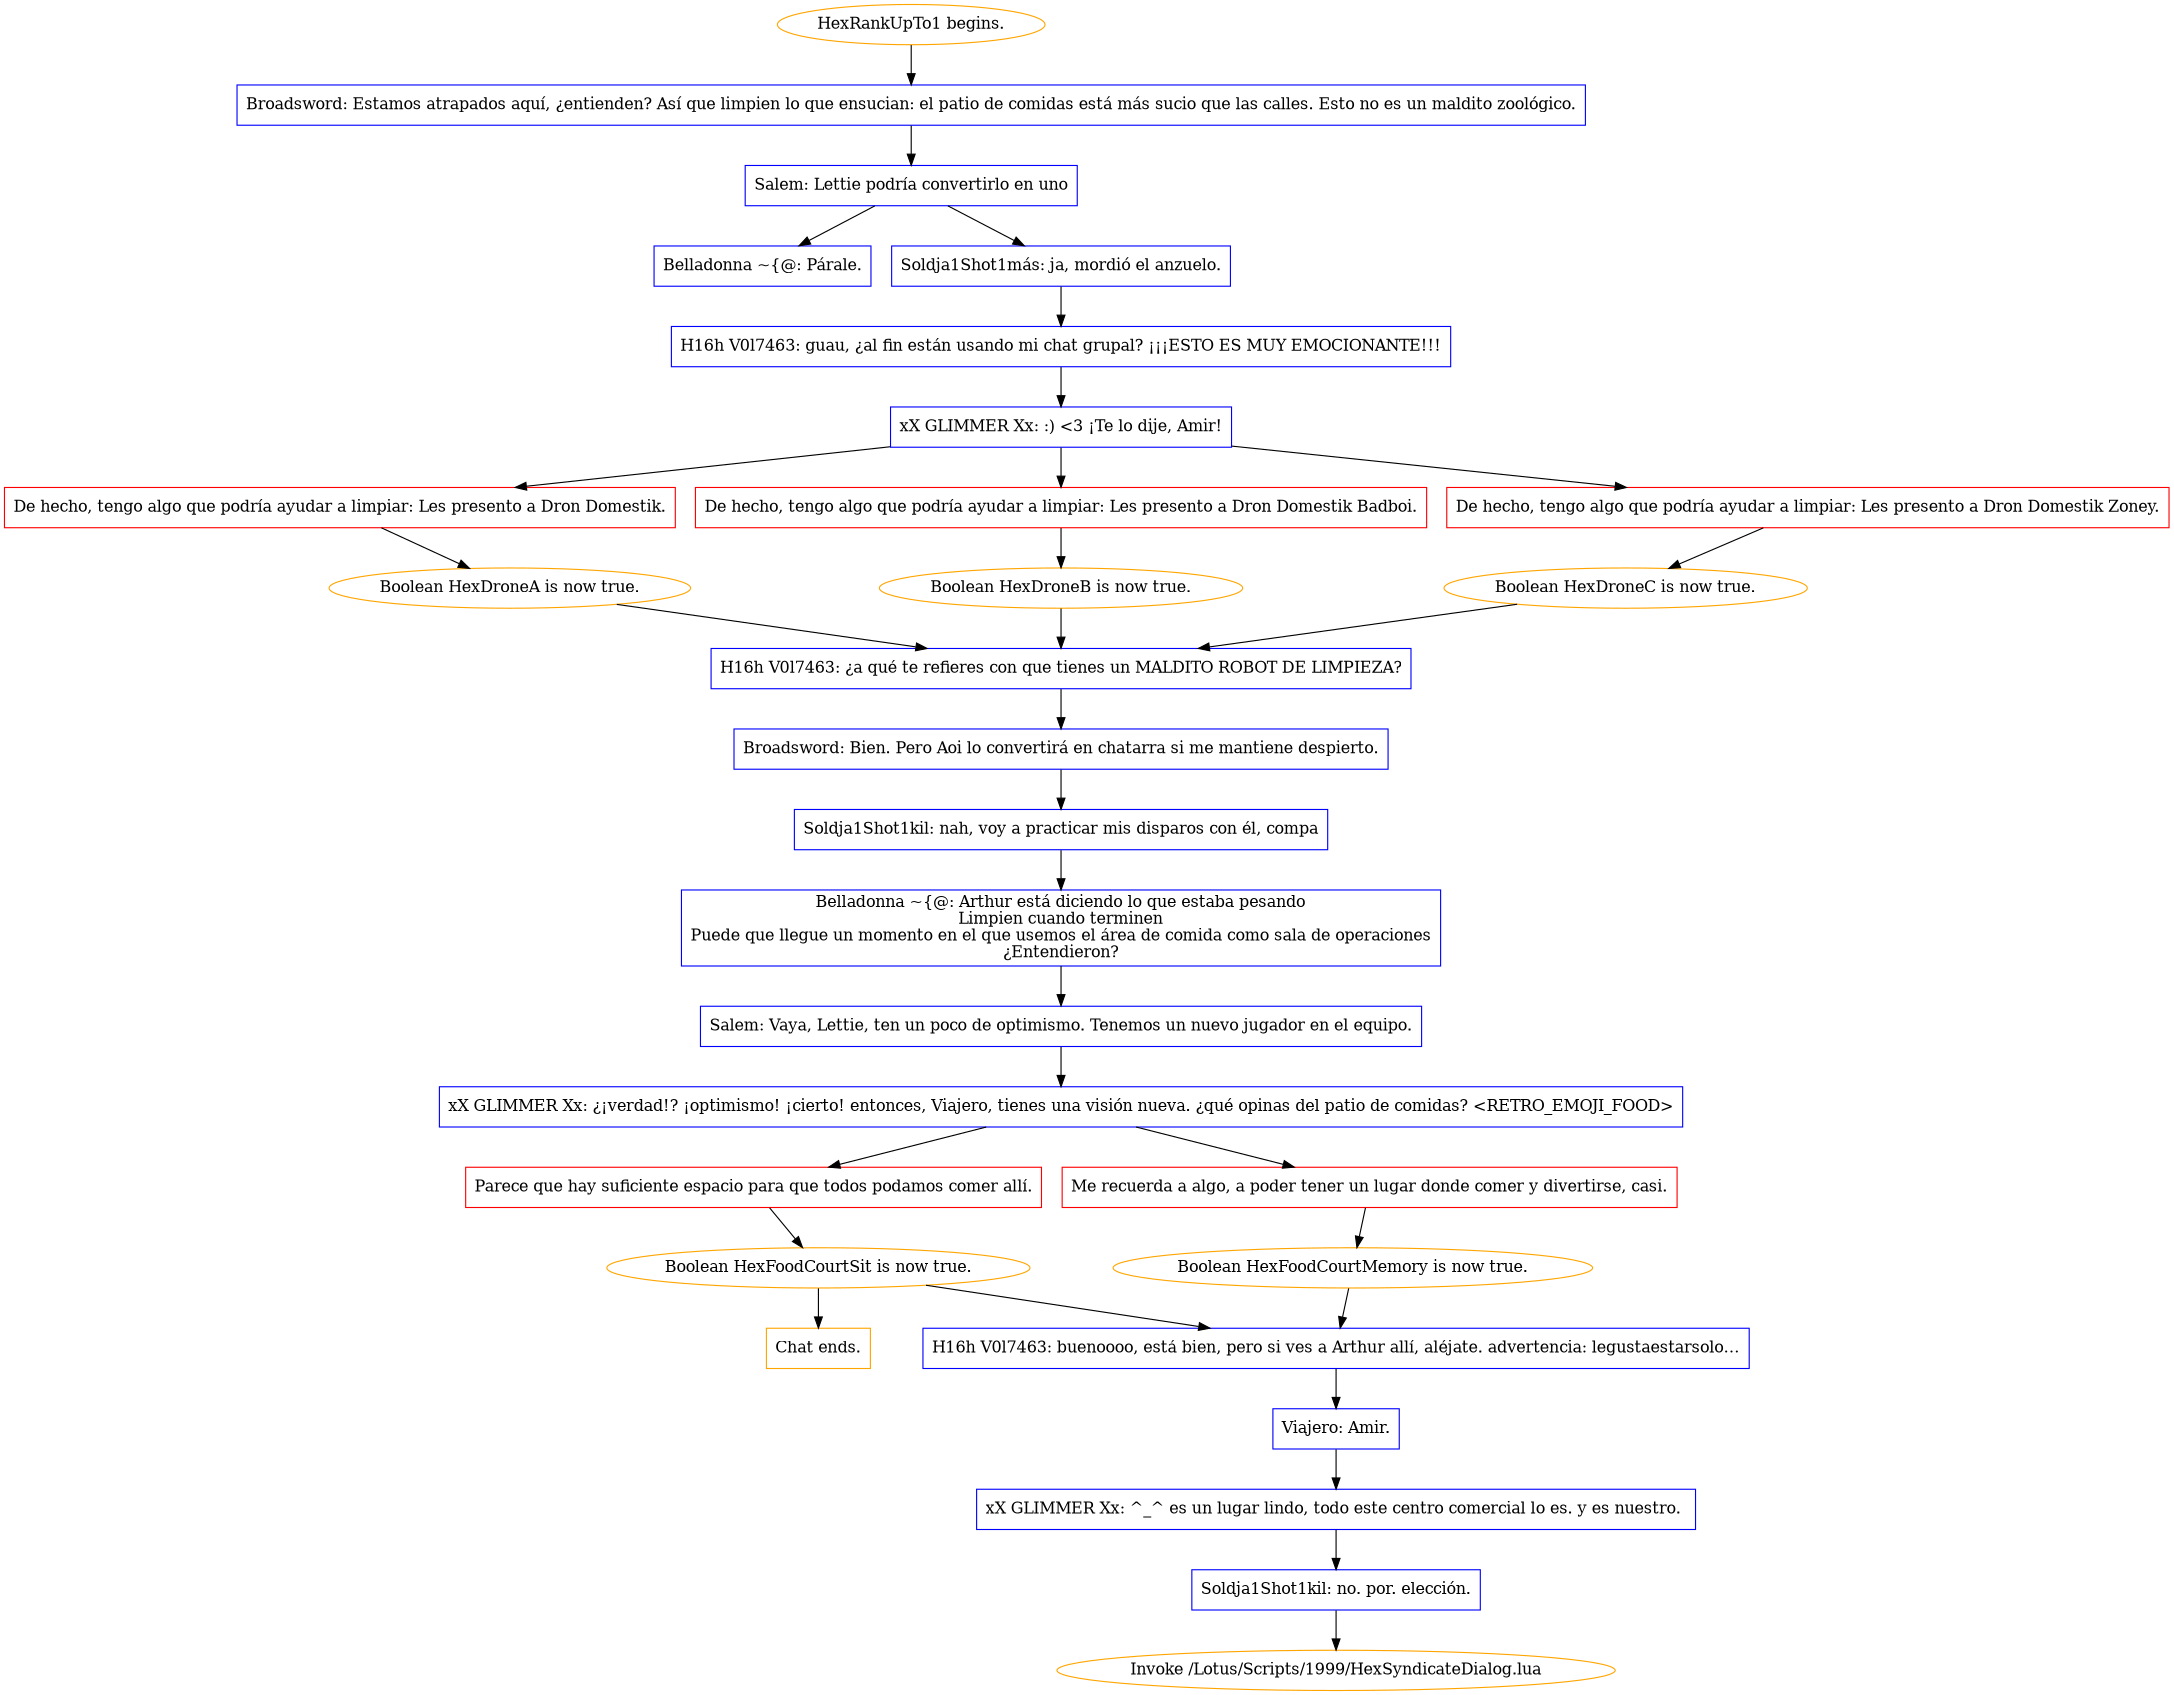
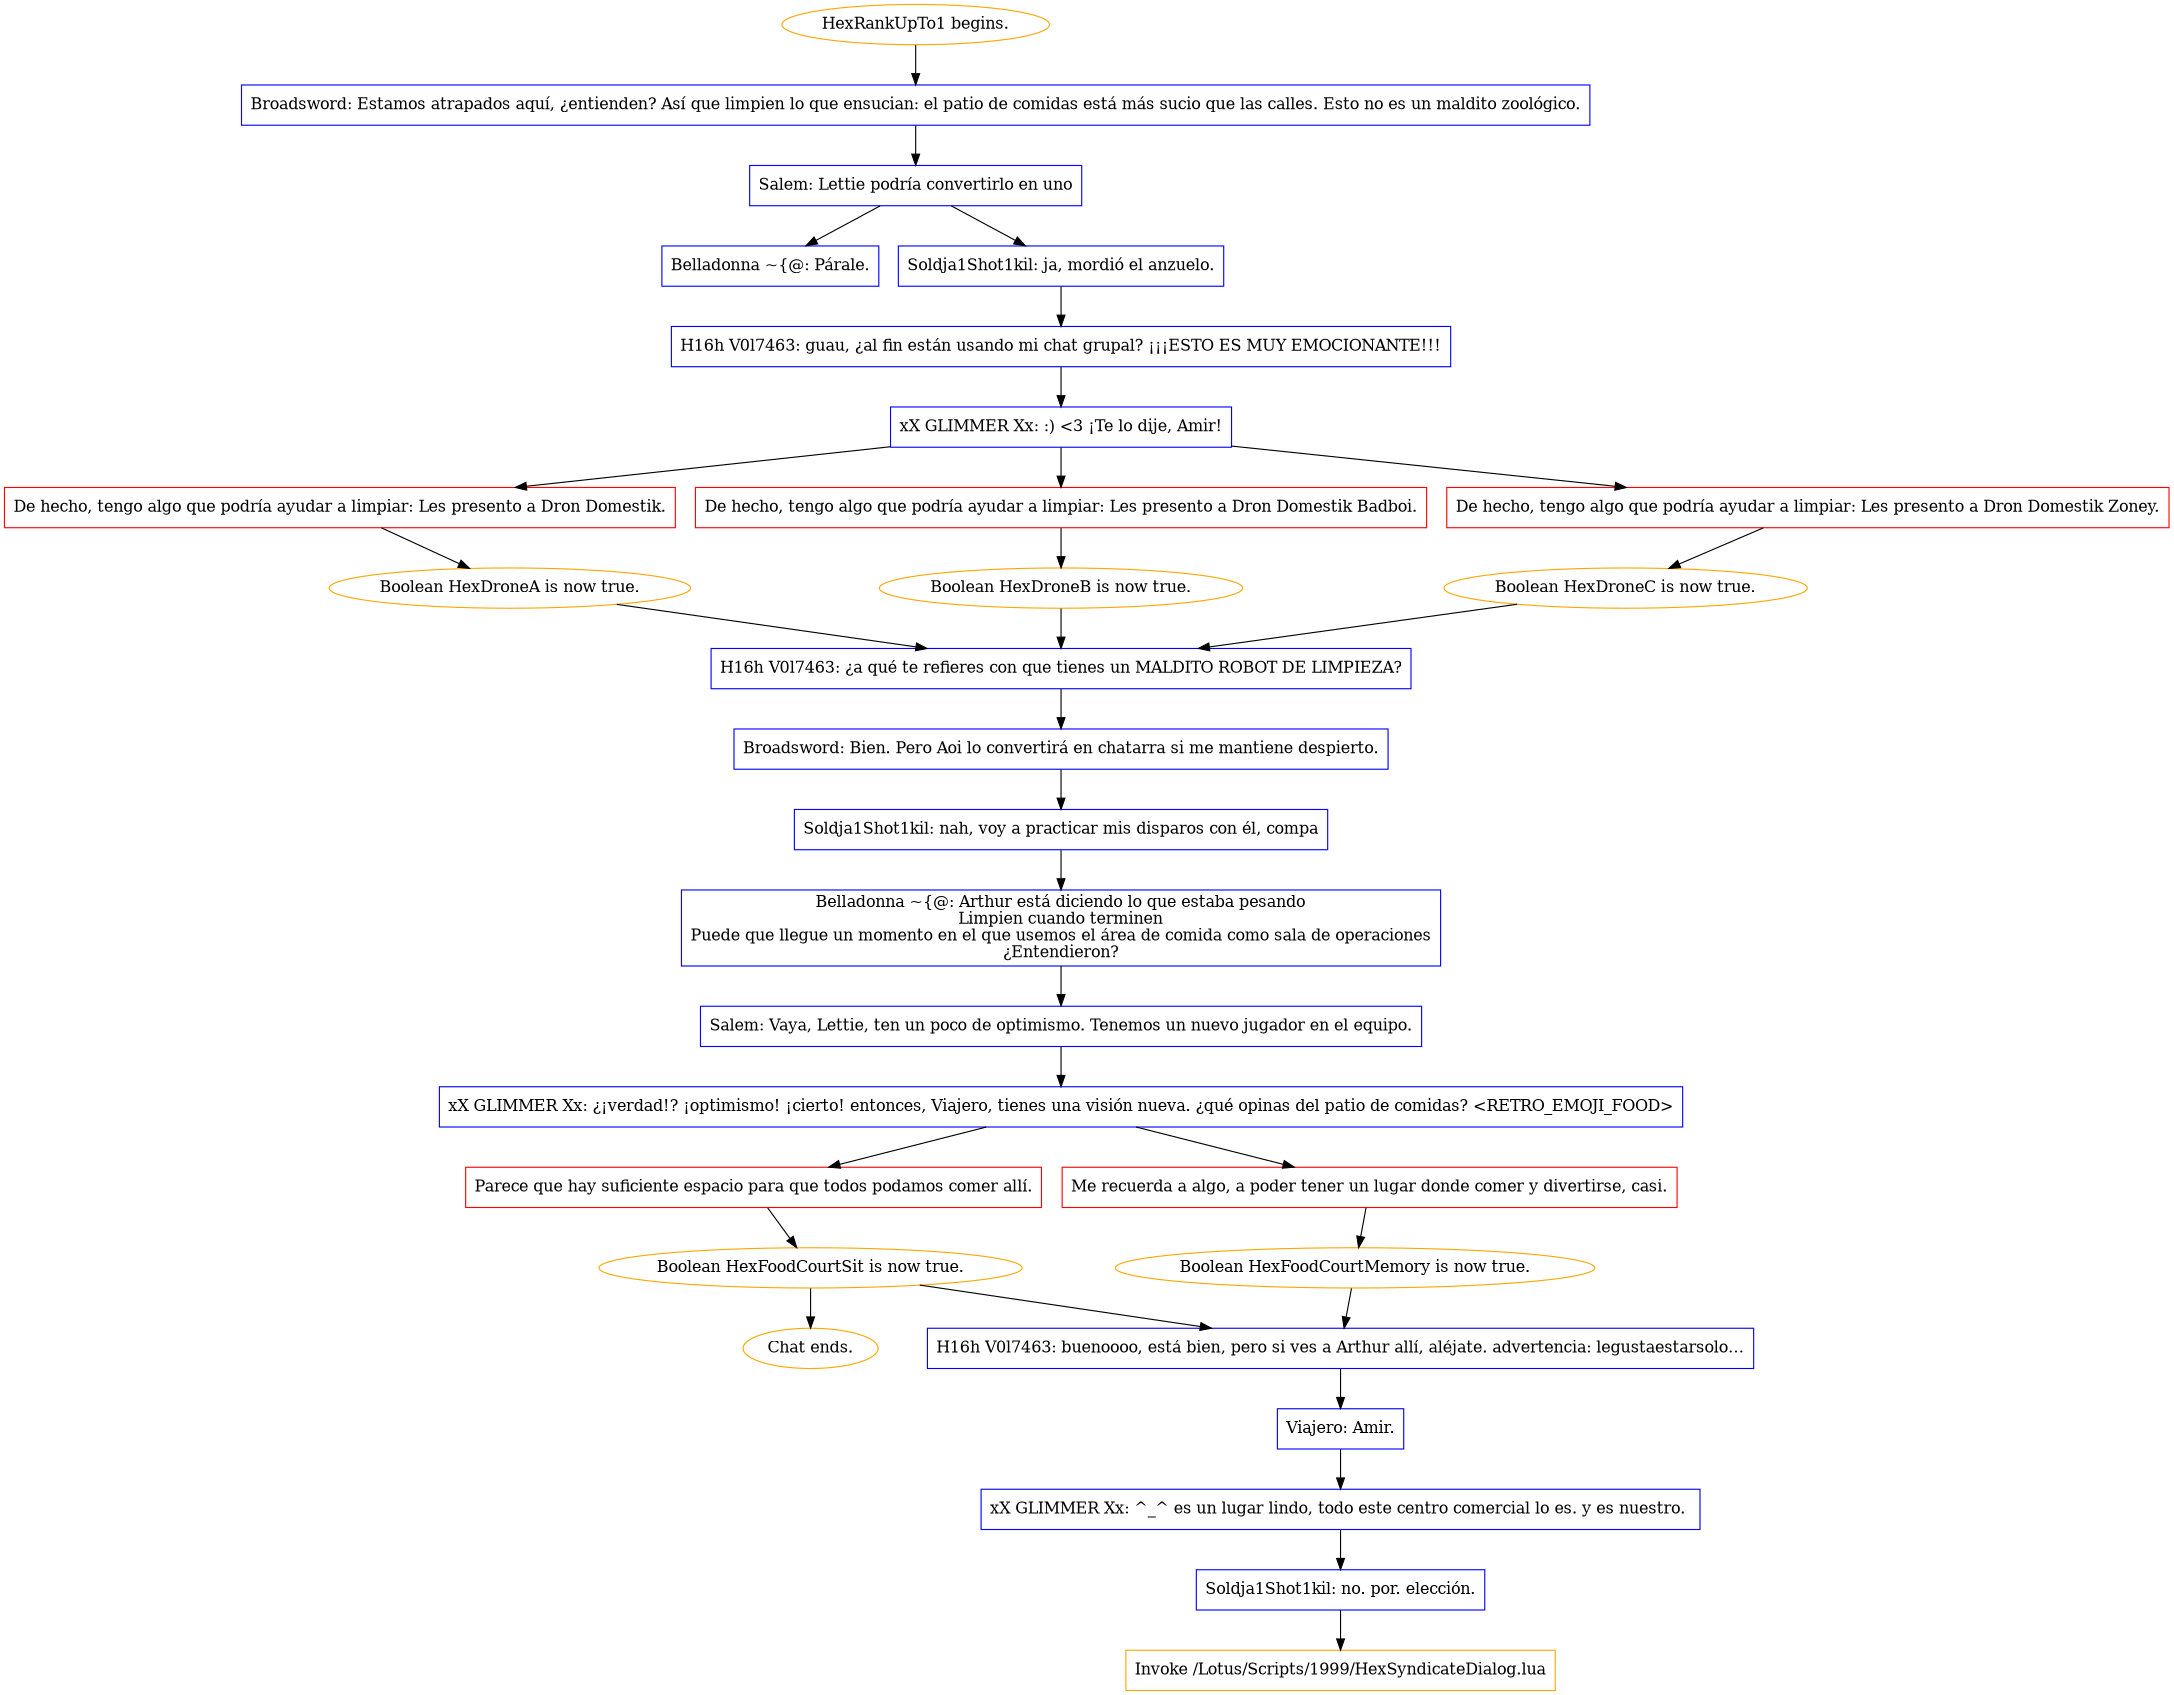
node "Soldja1Shot1más: ja, mordió el anzuelo.": label "Soldja1Shot1más: ja, mordió el anzuelo." -> "Soldja1Shot1kil: ja, mordió el anzuelo."
node "Chat ends.": shape box -> ellipse
node "Invoke /Lotus/Scripts/1999/HexSyndicateDialog.lua": shape ellipse -> box
